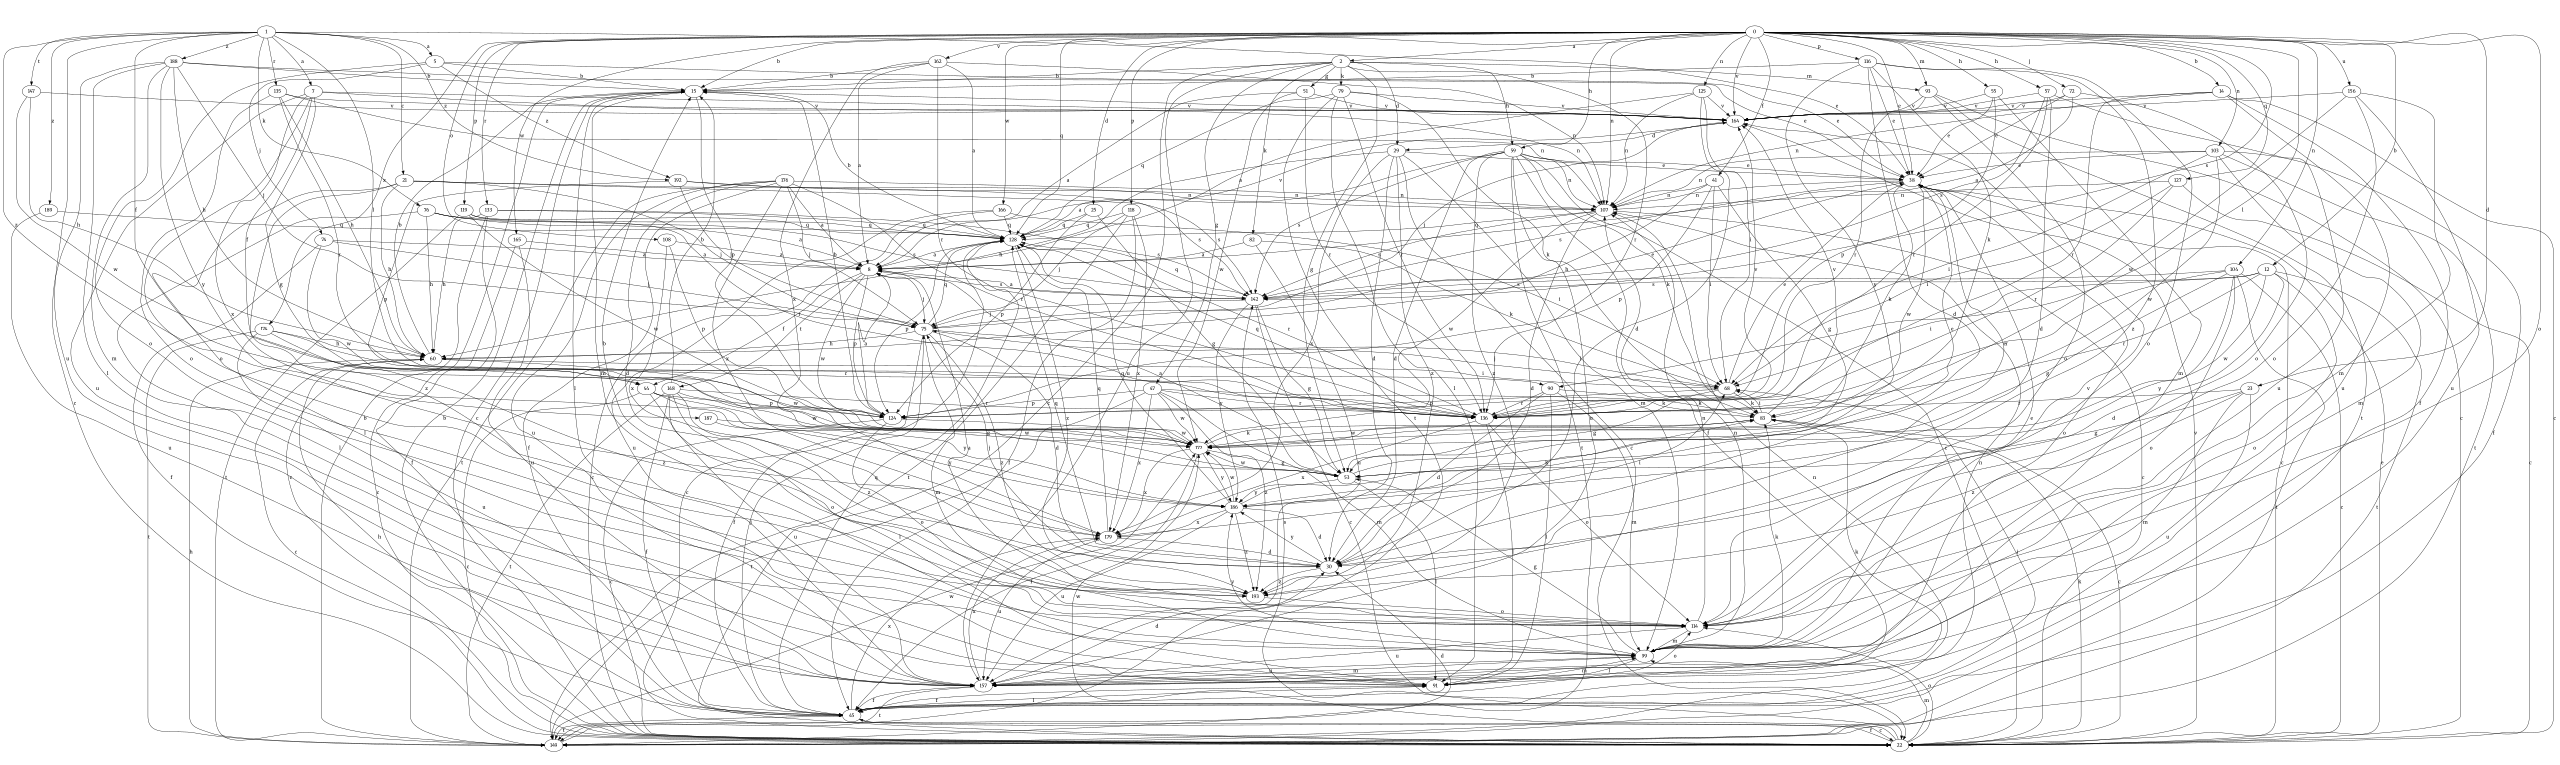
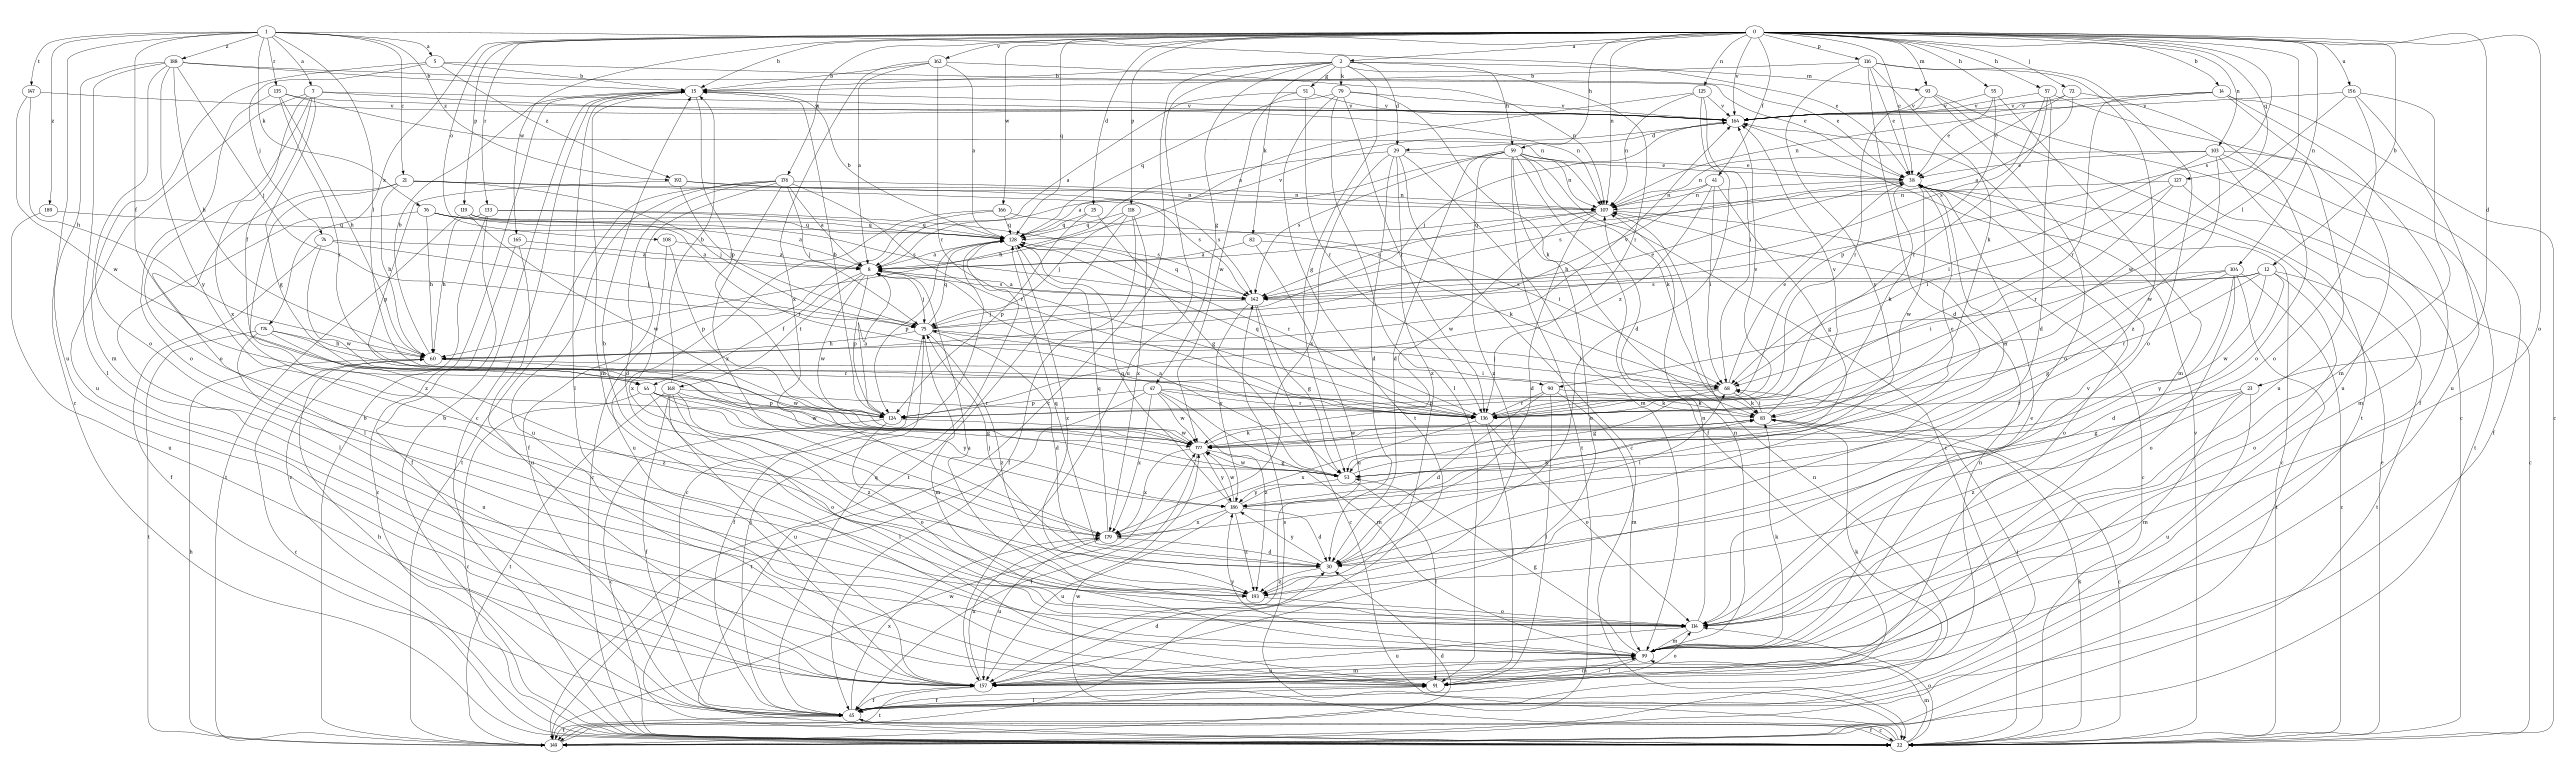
edge "0" -> "176": added, label "x"
edge "41" -> "124": label "p" -> "z"
edge "60" -> "164": added, label "v"
node "187": removed
